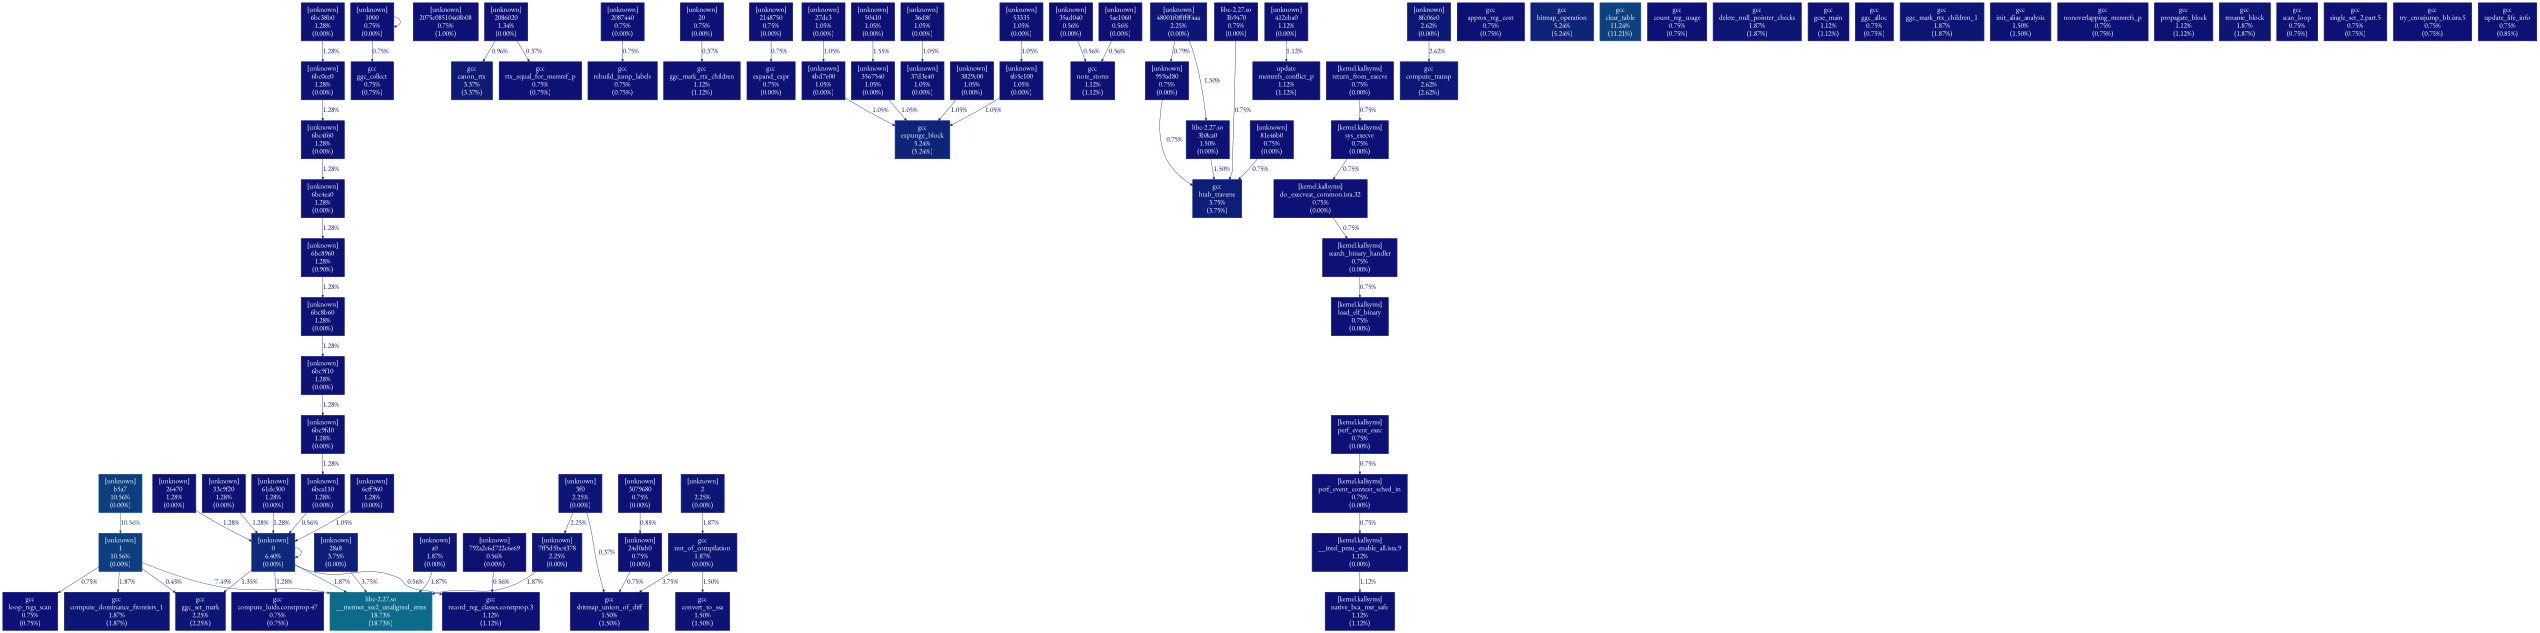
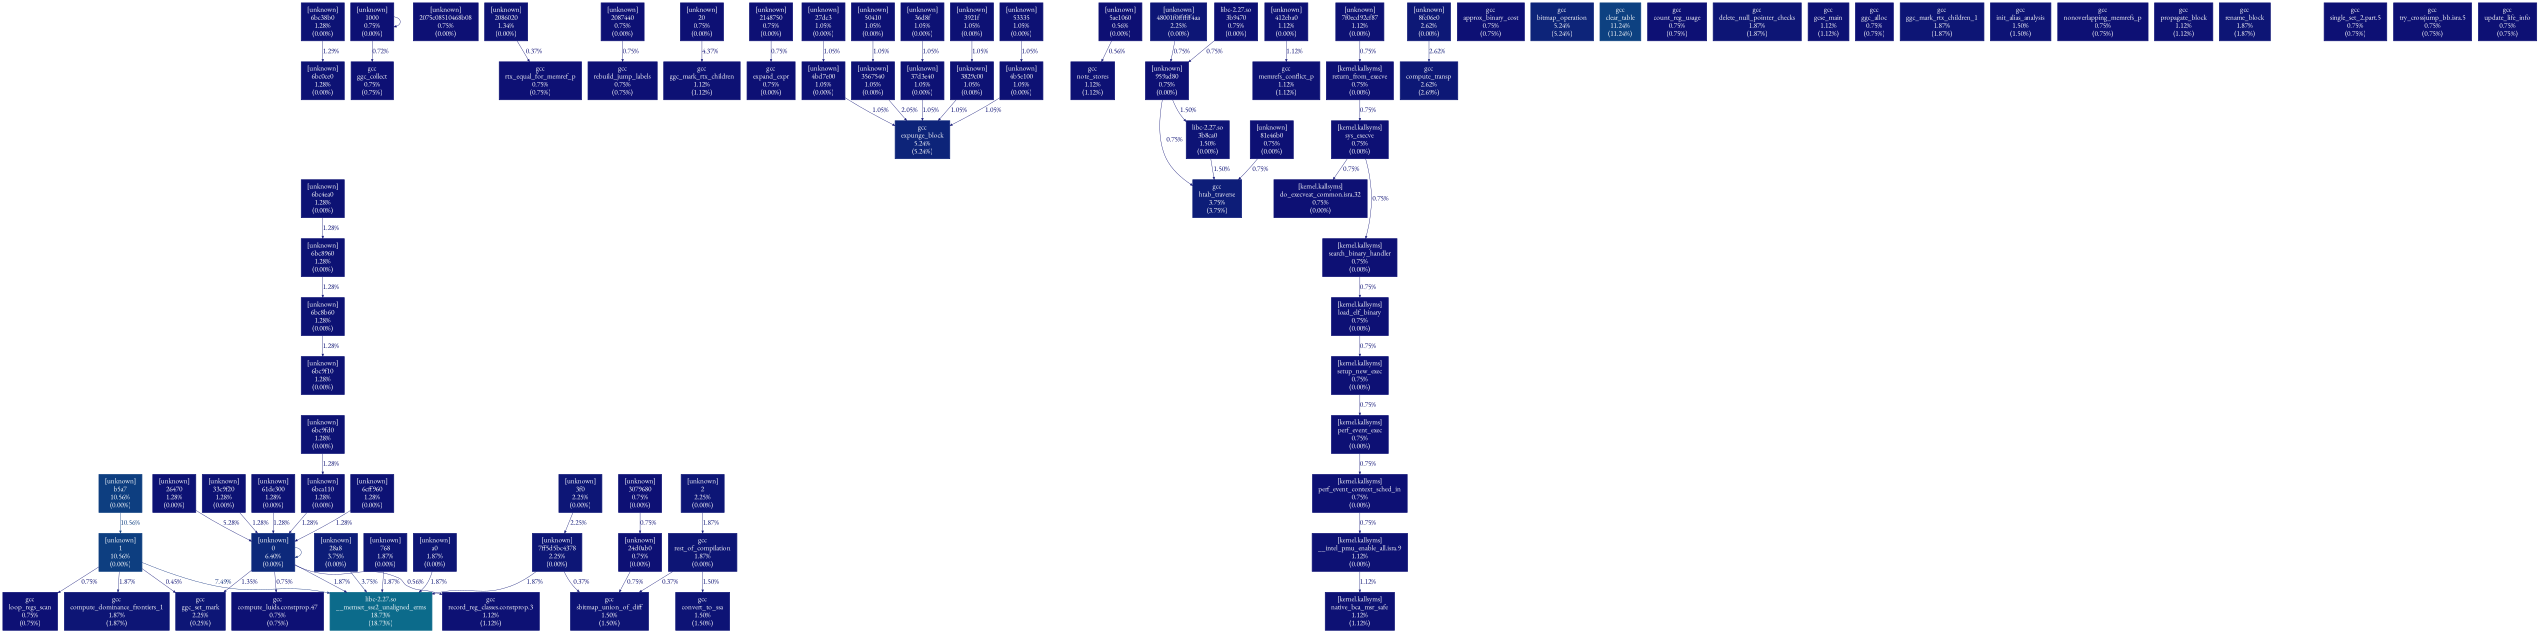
node "[unknown] 2075c08510468b08 0.75% (1.00%)": label "[unknown] 2075c08510468b08 0.75% (1.00%)" -> "[unknown] 2075c08510468b08 0.75% (0.00%)"
node "[unknown] 3921f 1.05% (0.00%)": added
node "[unknown] 35ad040 0.56% (0.00%)": removed
node "[unknown] 7f0ecd92cf87 1.12% (0.00%)": added
node "gcc approx_reg_cost 0.75% (0.75%)": label "gcc approx_reg_cost 0.75% (0.75%)" -> "gcc approx_binary_cost 0.75% (0.75%)"
node "gcc clear_table 11.24% (11.21%)": label "gcc clear_table 11.24% (11.21%)" -> "gcc clear_table 11.24% (11.24%)"
node "gcc scan_loop 0.75% (0.75%)": removed
node "gcc update_life_info 0.75% (0.85%)": label "gcc update_life_info 0.75% (0.85%)" -> "gcc update_life_info 0.75% (0.75%)"
edge "[unknown] 6bc38b0 1.28% (0.00%)" -> "[unknown] 6bc0ce0 1.28% (0.00%)": label "1.28%" -> "1.29%"
edge "[unknown] 1000 0.75% (0.00%)" -> "gcc ggc_collect 0.75% (0.75%)": label "0.75%" -> "0.72%"
edge "[unknown] 20 0.75% (0.00%)" -> "gcc ggc_mark_rtx_children 1.12% (1.12%)": label "0.37%" -> "4.37%"
edge "[unknown] 50410 1.05% (0.00%)" -> "[unknown] 3567540 1.05% (0.00%)": label "1.55%" -> "1.05%"
edge "[unknown] 48001f0ffffff4aa 2.25% (0.00%)" -> "[unknown] 959ad80 0.75% (0.00%)": label "0.79%" -> "0.75%"
edge "[unknown] 48001f0ffffff4aa 2.25% (0.00%)" -> "libc-2.27.so 3b8ca0 1.50% (0.00%)": now "[unknown] 959ad80 0.75% (0.00%)" -> "libc-2.27.so 3b8ca0 1.50% (0.00%)"
node "gcc canon_rtx 3.37% (3.37%)": removed
node "update memrefs_conflict_p 1.12% (1.12%)": label "update memrefs_conflict_p 1.12% (1.12%)" -> "gcc memrefs_conflict_p 1.12% (1.12%)"
node "gcc compute_transp 2.62% (2.62%)": label "gcc compute_transp 2.62% (2.62%)" -> "gcc compute_transp 2.62% (2.69%)"
edge "[unknown] 37d3e40 1.05% (0.00%)" -> "gcc expunge_block 5.24% (5.24%)": added, label "1.05%"
edge "libc-2.27.so 3b9470 0.75% (0.00%)" -> "gcc htab_traverse 3.75% (3.75%)": now "libc-2.27.so 3b9470 0.75% (0.00%)" -> "[unknown] 959ad80 0.75% (0.00%)"
edge "[unknown] 3567540 1.05% (0.00%)" -> "gcc expunge_block 5.24% (5.24%)": label "1.05%" -> "2.05%"
node "[unknown] 6bc4f60 1.28% (0.00%)": removed
edge "[kernel.kallsyms] do_execveat_common.isra.32 0.75% (0.00%)" -> "[kernel.kallsyms] search_binary_handler 0.75% (0.00%)": now "[kernel.kallsyms] sys_execve 0.75% (0.00%)" -> "[kernel.kallsyms] search_binary_handler 0.75% (0.00%)"
node "[unknown] 6bc8960 1.28% (0.90%)": label "[unknown] 6bc8960 1.28% (0.90%)" -> "[unknown] 6bc8960 1.28% (0.00%)"
node "[kernel.kallsyms] setup_new_exec 0.75% (0.00%)": added
edge "[unknown] 6bc9f10 1.28% (0.00%)" -> "[unknown] 6bc9fd0 1.28% (0.00%)": removed, label "1.28%"
edge "[unknown] 26470 1.28% (0.00%)" -> "[unknown] 0 6.40% (0.00%)": label "1.28%" -> "5.28%"
edge "[unknown] 6bca110 1.28% (0.00%)" -> "[unknown] 0 6.40% (0.00%)": label "0.56%" -> "1.28%"
edge "[unknown] 6cff960 1.28% (0.00%)" -> "[unknown] 0 6.40% (0.00%)": label "1.05%" -> "1.28%"
edge "[unknown] 3079680 0.75% (0.00%)" -> "[unknown] 24d0ab0 0.75% (0.00%)": label "0.85%" -> "0.75%"
edge "[unknown] 3f0 2.25% (0.00%)" -> "gcc sbitmap_union_of_diff 1.50% (1.50%)": now "[unknown] 7ff5d5bc4378 2.25% (0.00%)" -> "gcc sbitmap_union_of_diff 1.50% (1.50%)"
node "[unknown] 768 1.87% (0.00%)": added
node "[unknown] 792a2c6d722c6e69 0.56% (0.00%)": removed
edge "[unknown] 0 6.40% (0.00%)" -> "gcc compute_luids.constprop.47 0.75% (0.75%)": label "1.28%" -> "0.75%"
edge "gcc rest_of_compilation 1.87% (0.00%)" -> "gcc sbitmap_union_of_diff 1.50% (1.50%)": label "3.75%" -> "0.37%"
node "gcc ggc_set_mark 2.25% (2.25%)": label "gcc ggc_set_mark 2.25% (2.25%)" -> "gcc ggc_set_mark 2.25% (0.25%)"
